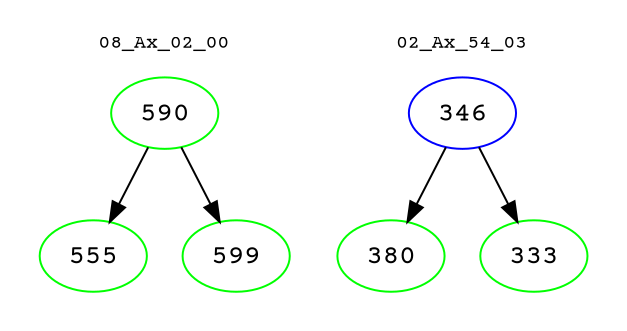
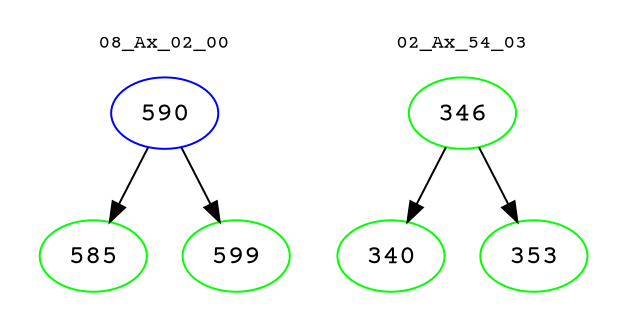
node "590": color green -> blue
node "346": color blue -> green
node "555": label "555" -> "585"
node "380": label "380" -> "340"
node "333": label "333" -> "353"
